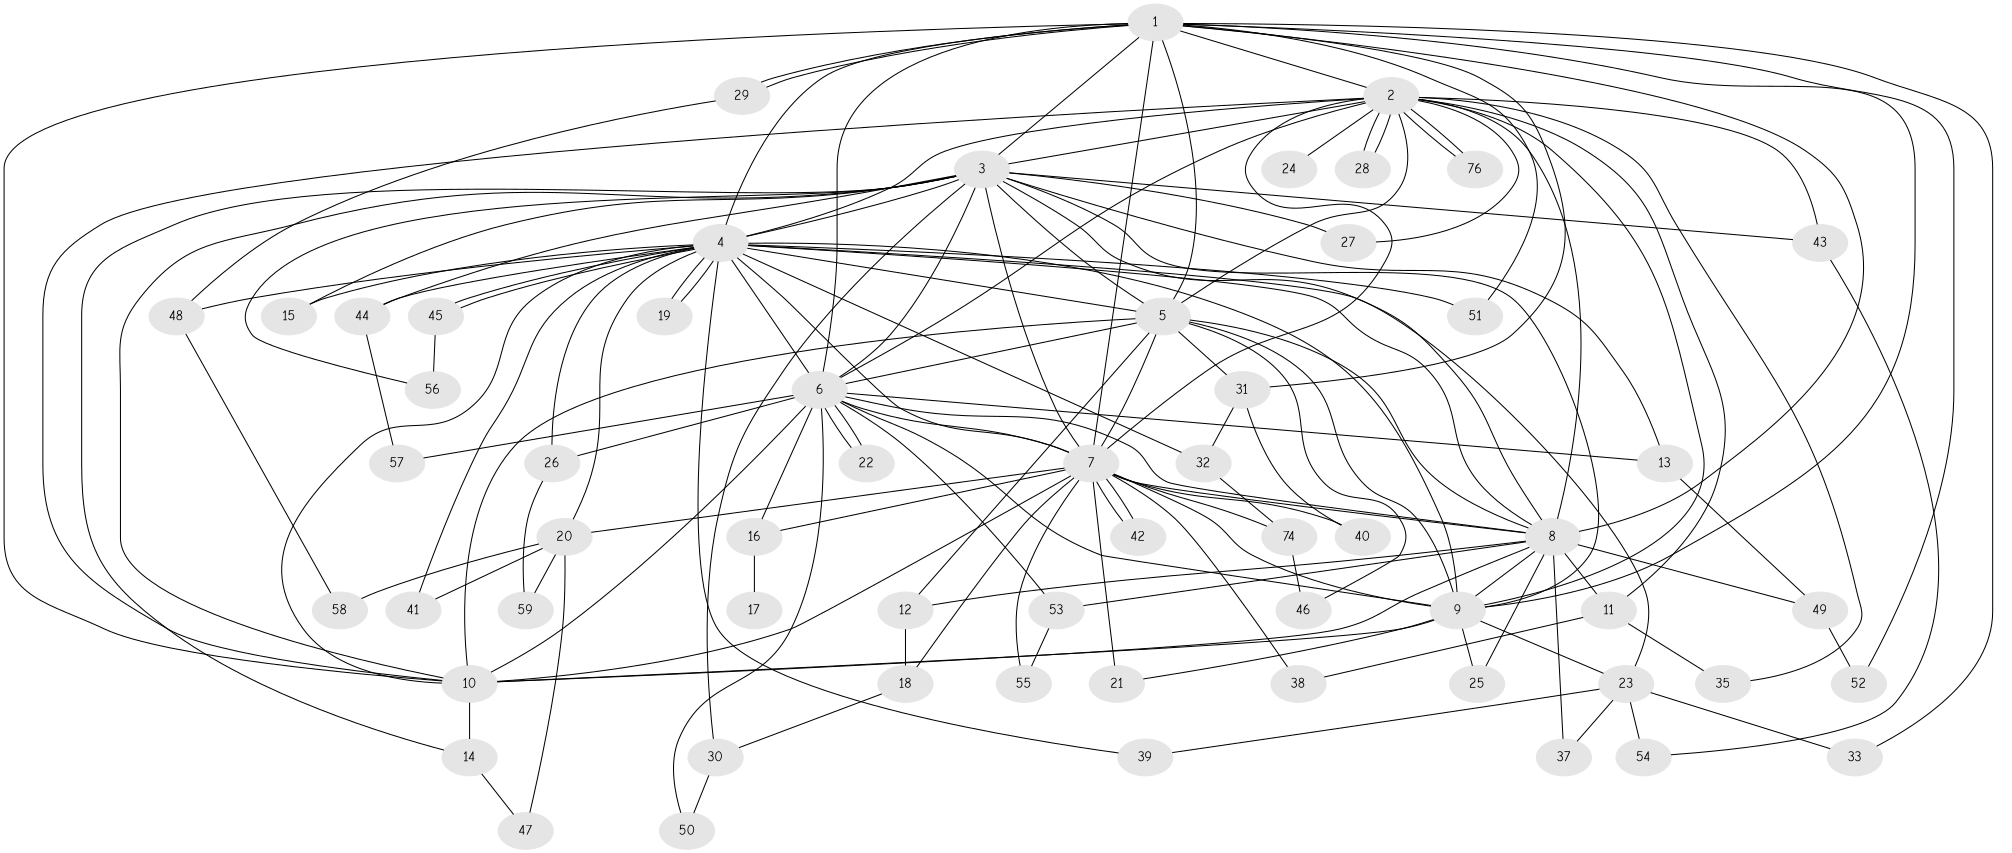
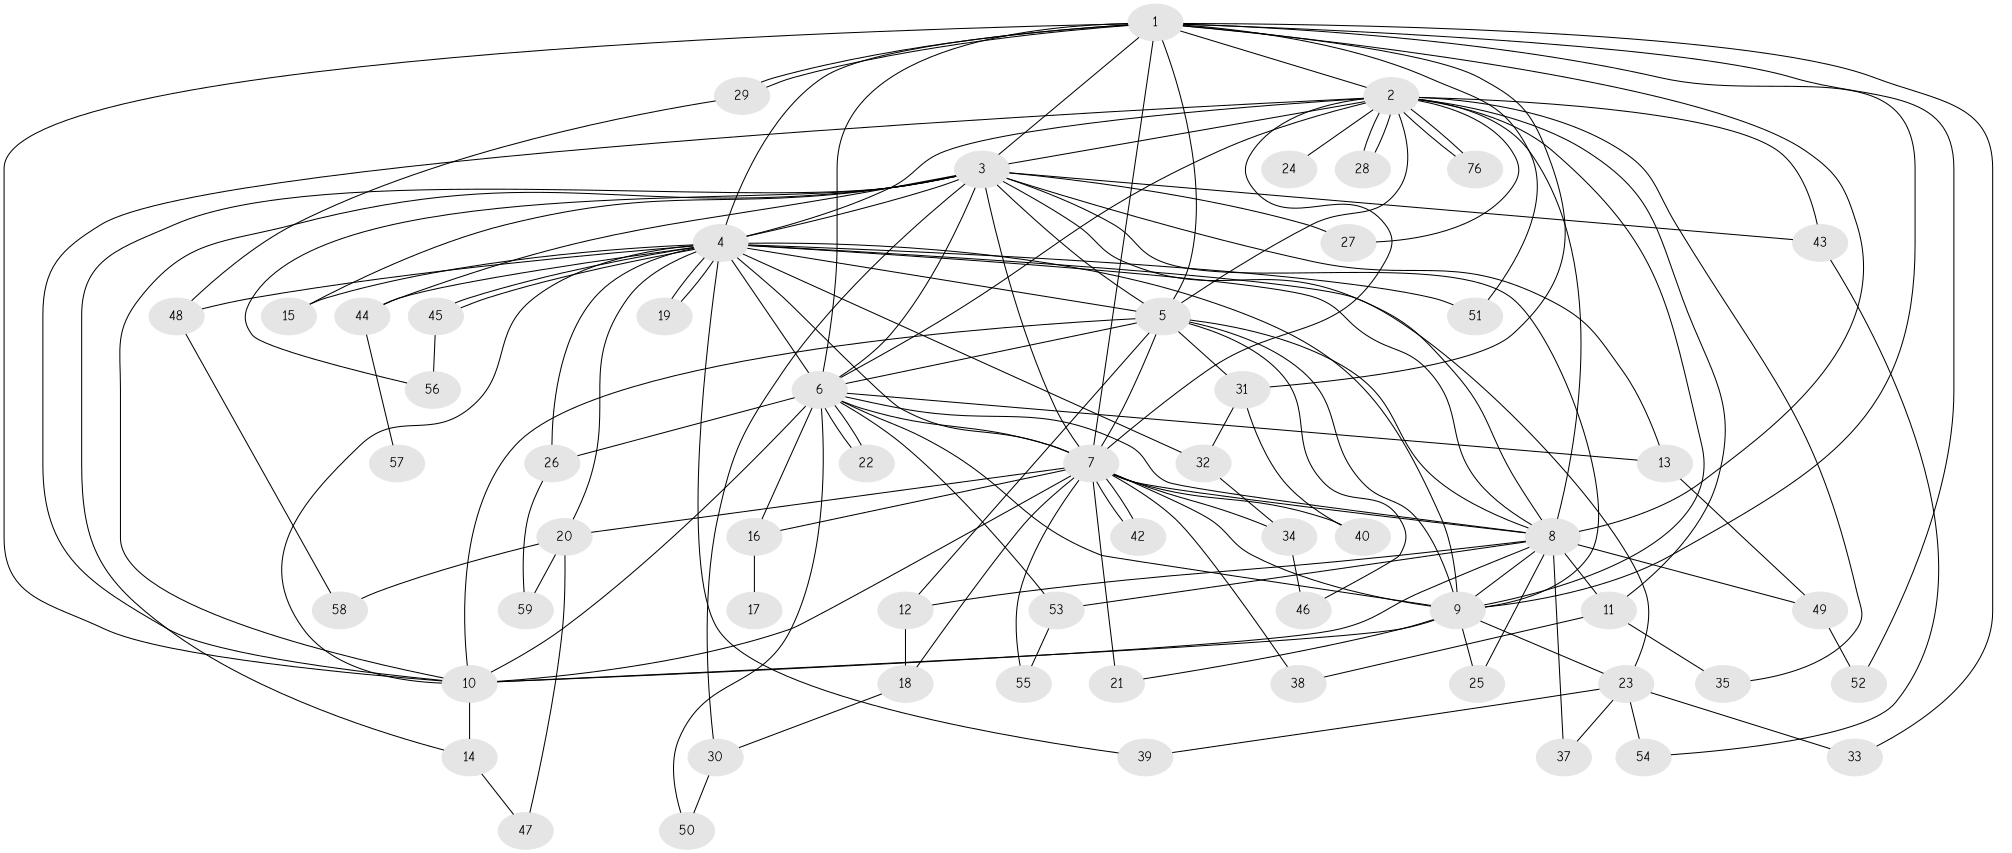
edge "6" -- "57": removed
node "74": label "74" -> "34"
node "41": removed
